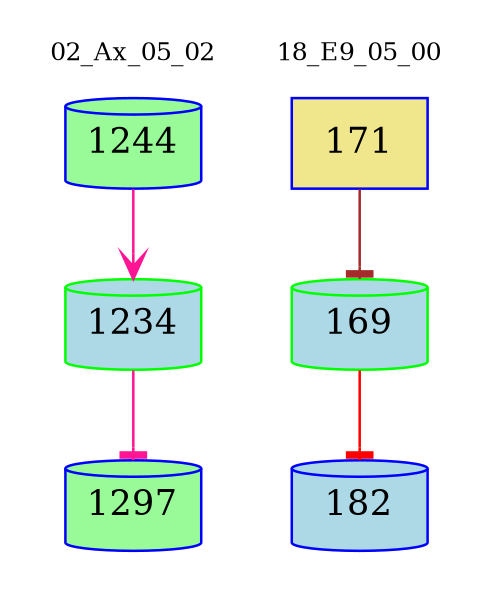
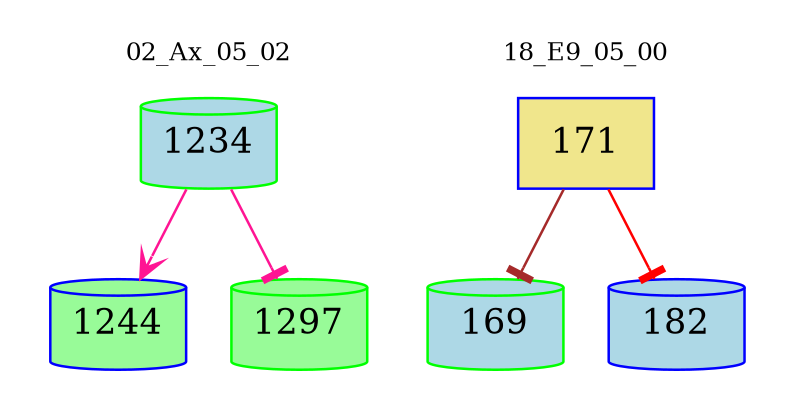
edge "1244" -> "1234": reversed
edge "169" -> "182": now "171" -> "182"
node "1297": color blue -> green
